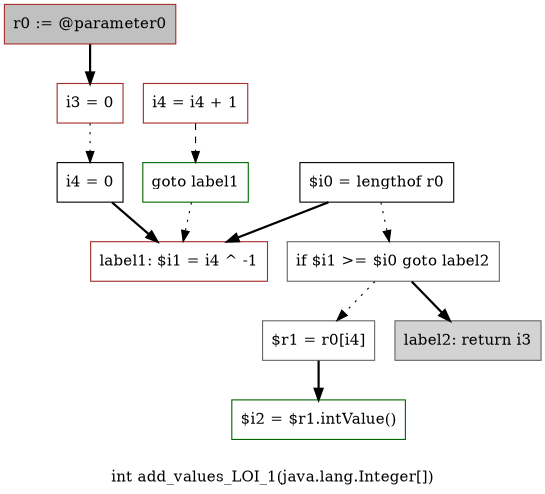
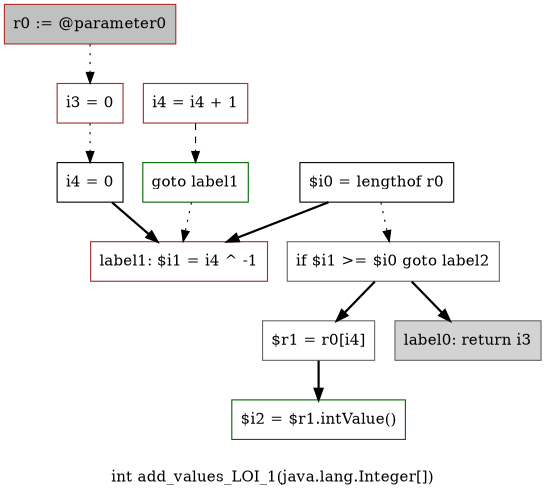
edge "r0 := @parameter0" -> "i3 = 0": style bold -> dotted
edge "if $i1 >= $i0 goto label2" -> "$r1 = r0[i4]": style dotted -> bold
node "label2: return i3": label "label2: return i3" -> "label0: return i3"
